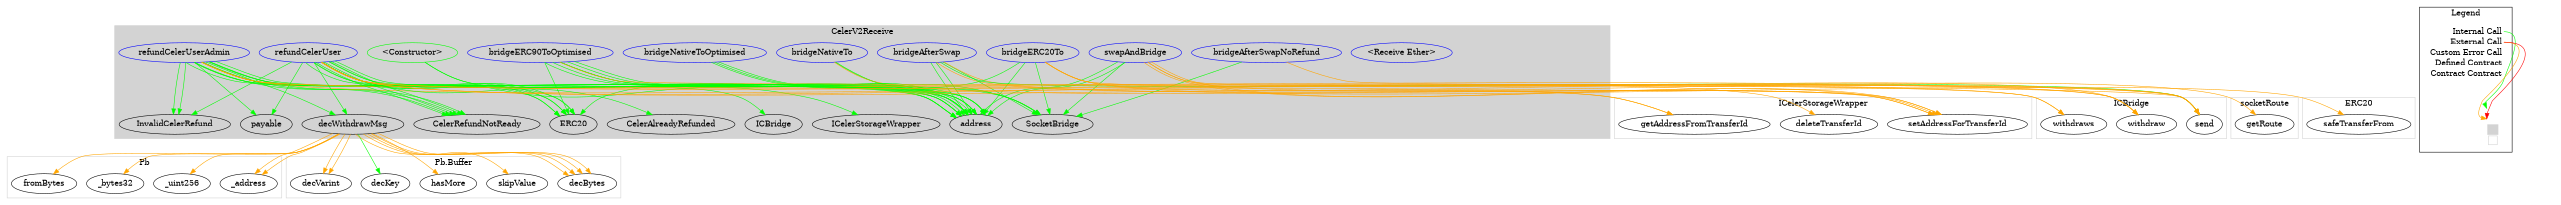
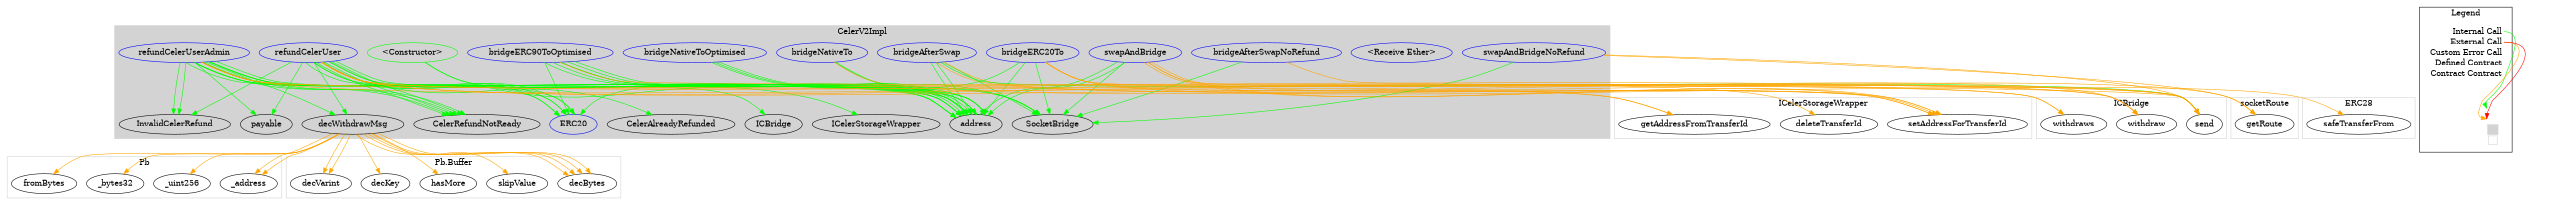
cluster "CelerV2Receive": label "CelerV2Receive" -> "CelerV2Impl"
node "swapAndBridgeNoRefund": added
cluster "ERC20": label "ERC20" -> "ERC28"
node "ERC20": color black -> blue
edge "decWithdrawMsg" -> "decKey": color green -> orange
